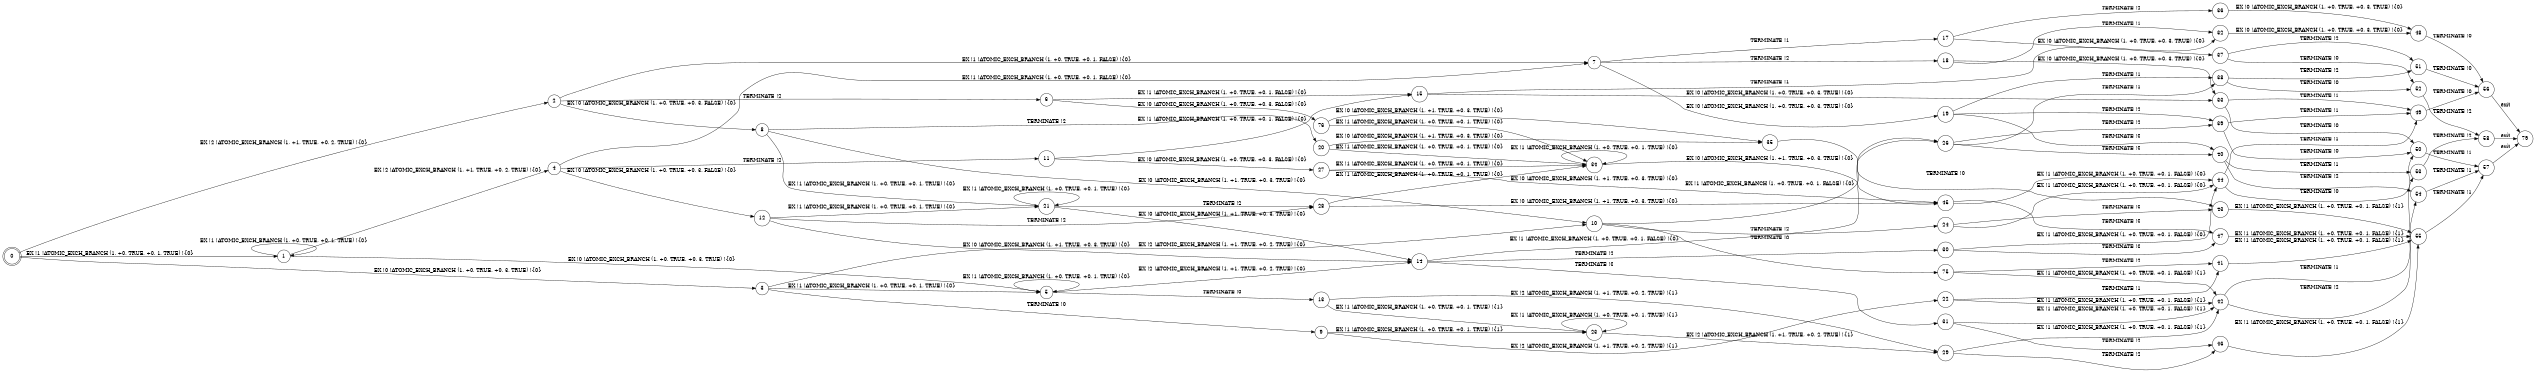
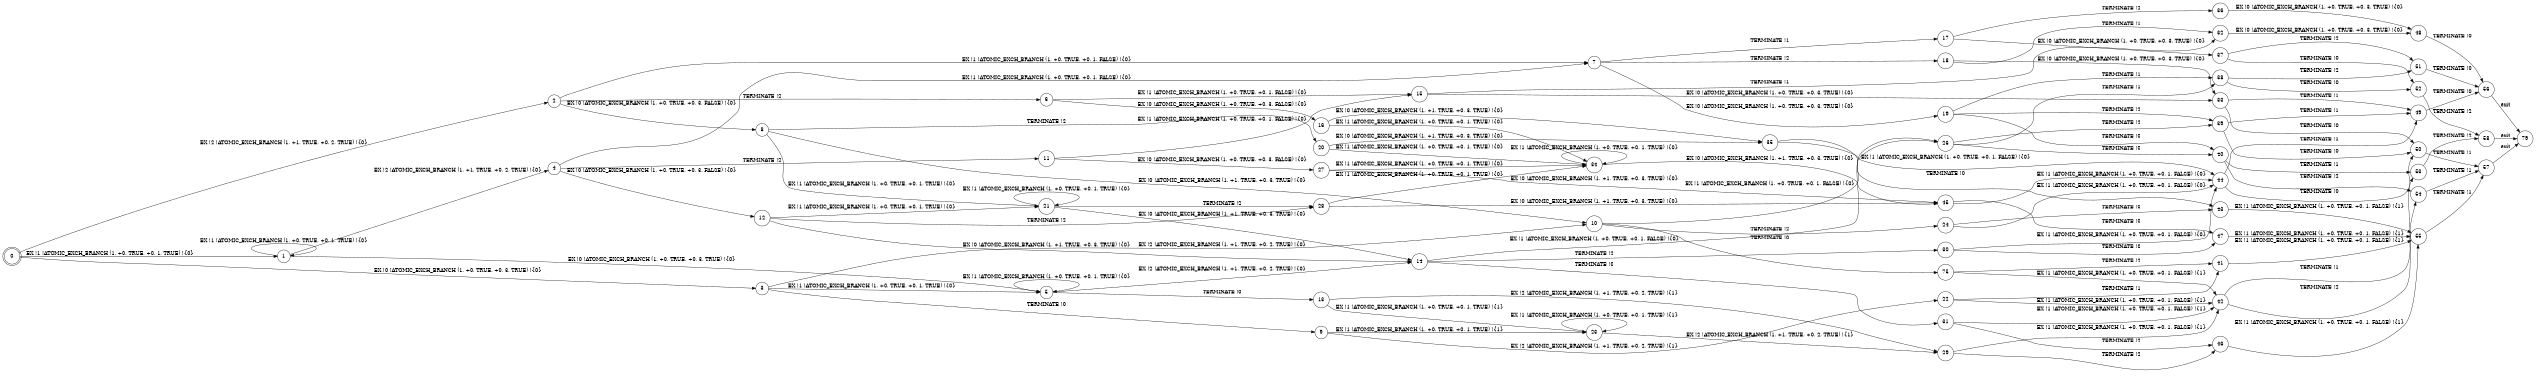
node "76": label "76" -> "16"
edge "35" -> "44": added, label "EX !1 !ATOMIC_EXCH_BRANCH (1, +0, TRUE, +0, 1, FALSE) !{0}"
